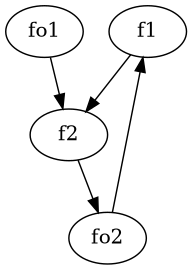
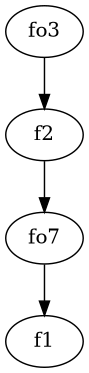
node "fo1": label "fo1" -> "fo3"
edge "f1" -> "f2": removed
node "fo2": label "fo2" -> "fo7"
